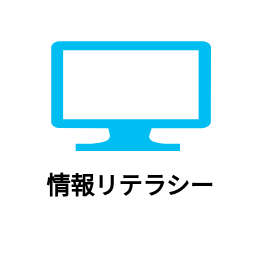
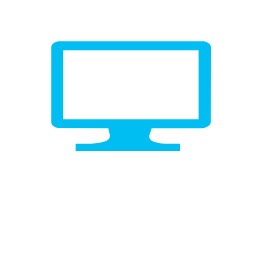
node "情報リテラシー": removed
